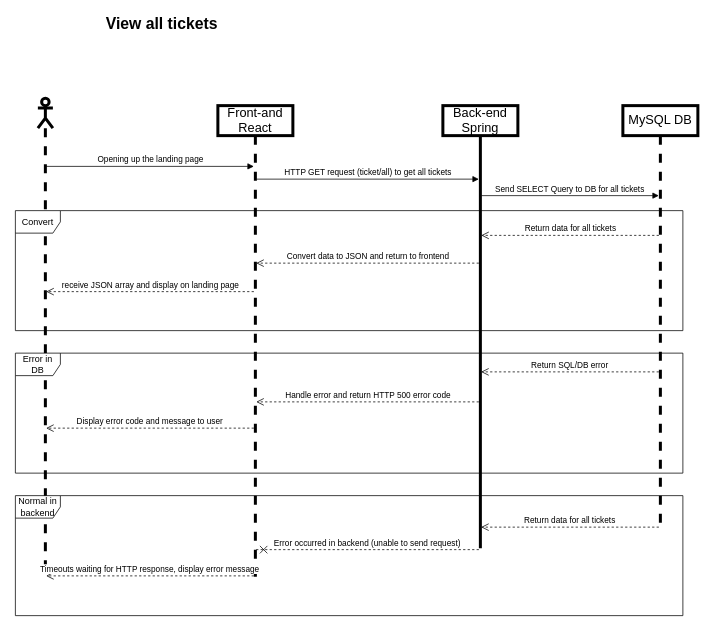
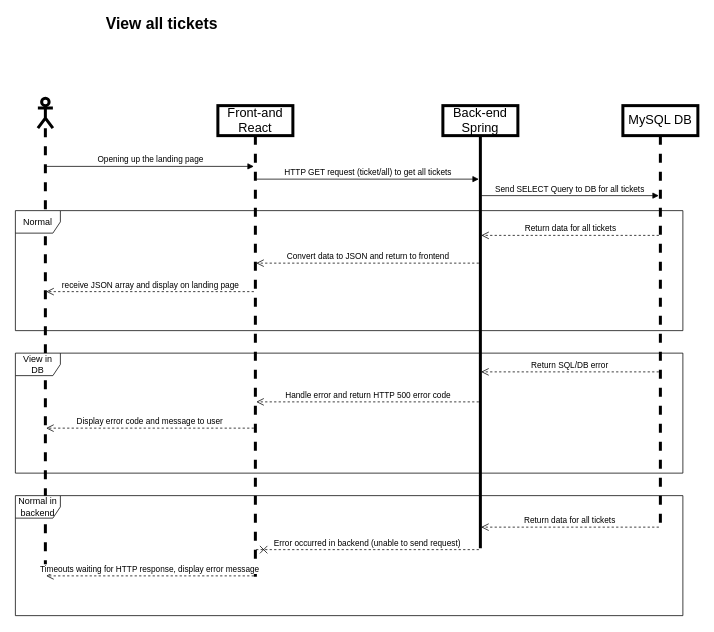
node "Convert": label "Convert" -> "Normal"
node "Error in DB": label "Error in DB" -> "View in DB"
